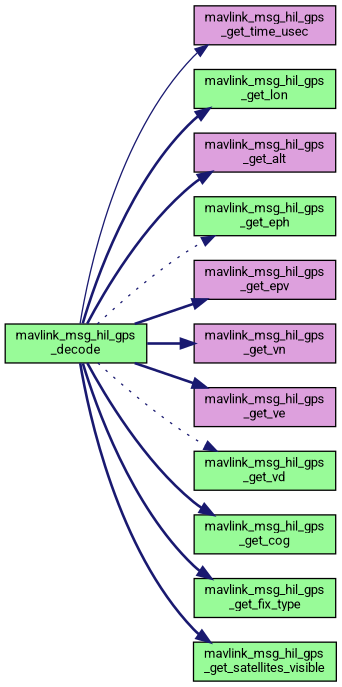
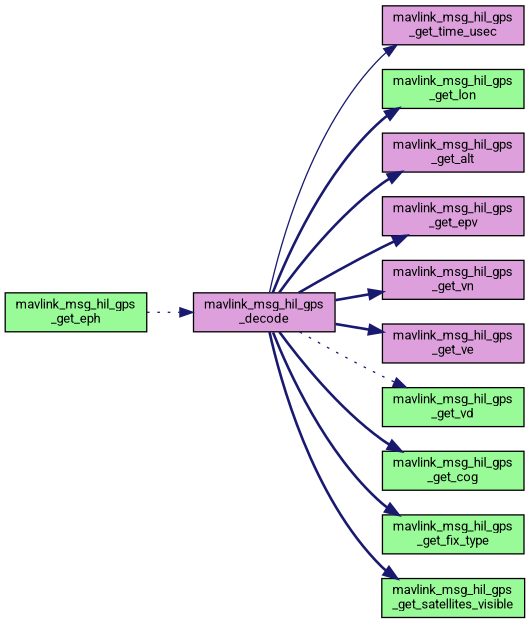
edge "mavlink_msg_hil_gps _decode" -> "mavlink_msg_hil_gps _get_eph": reversed
node "mavlink_msg_hil_gps _decode": fillcolor palegreen -> plum
